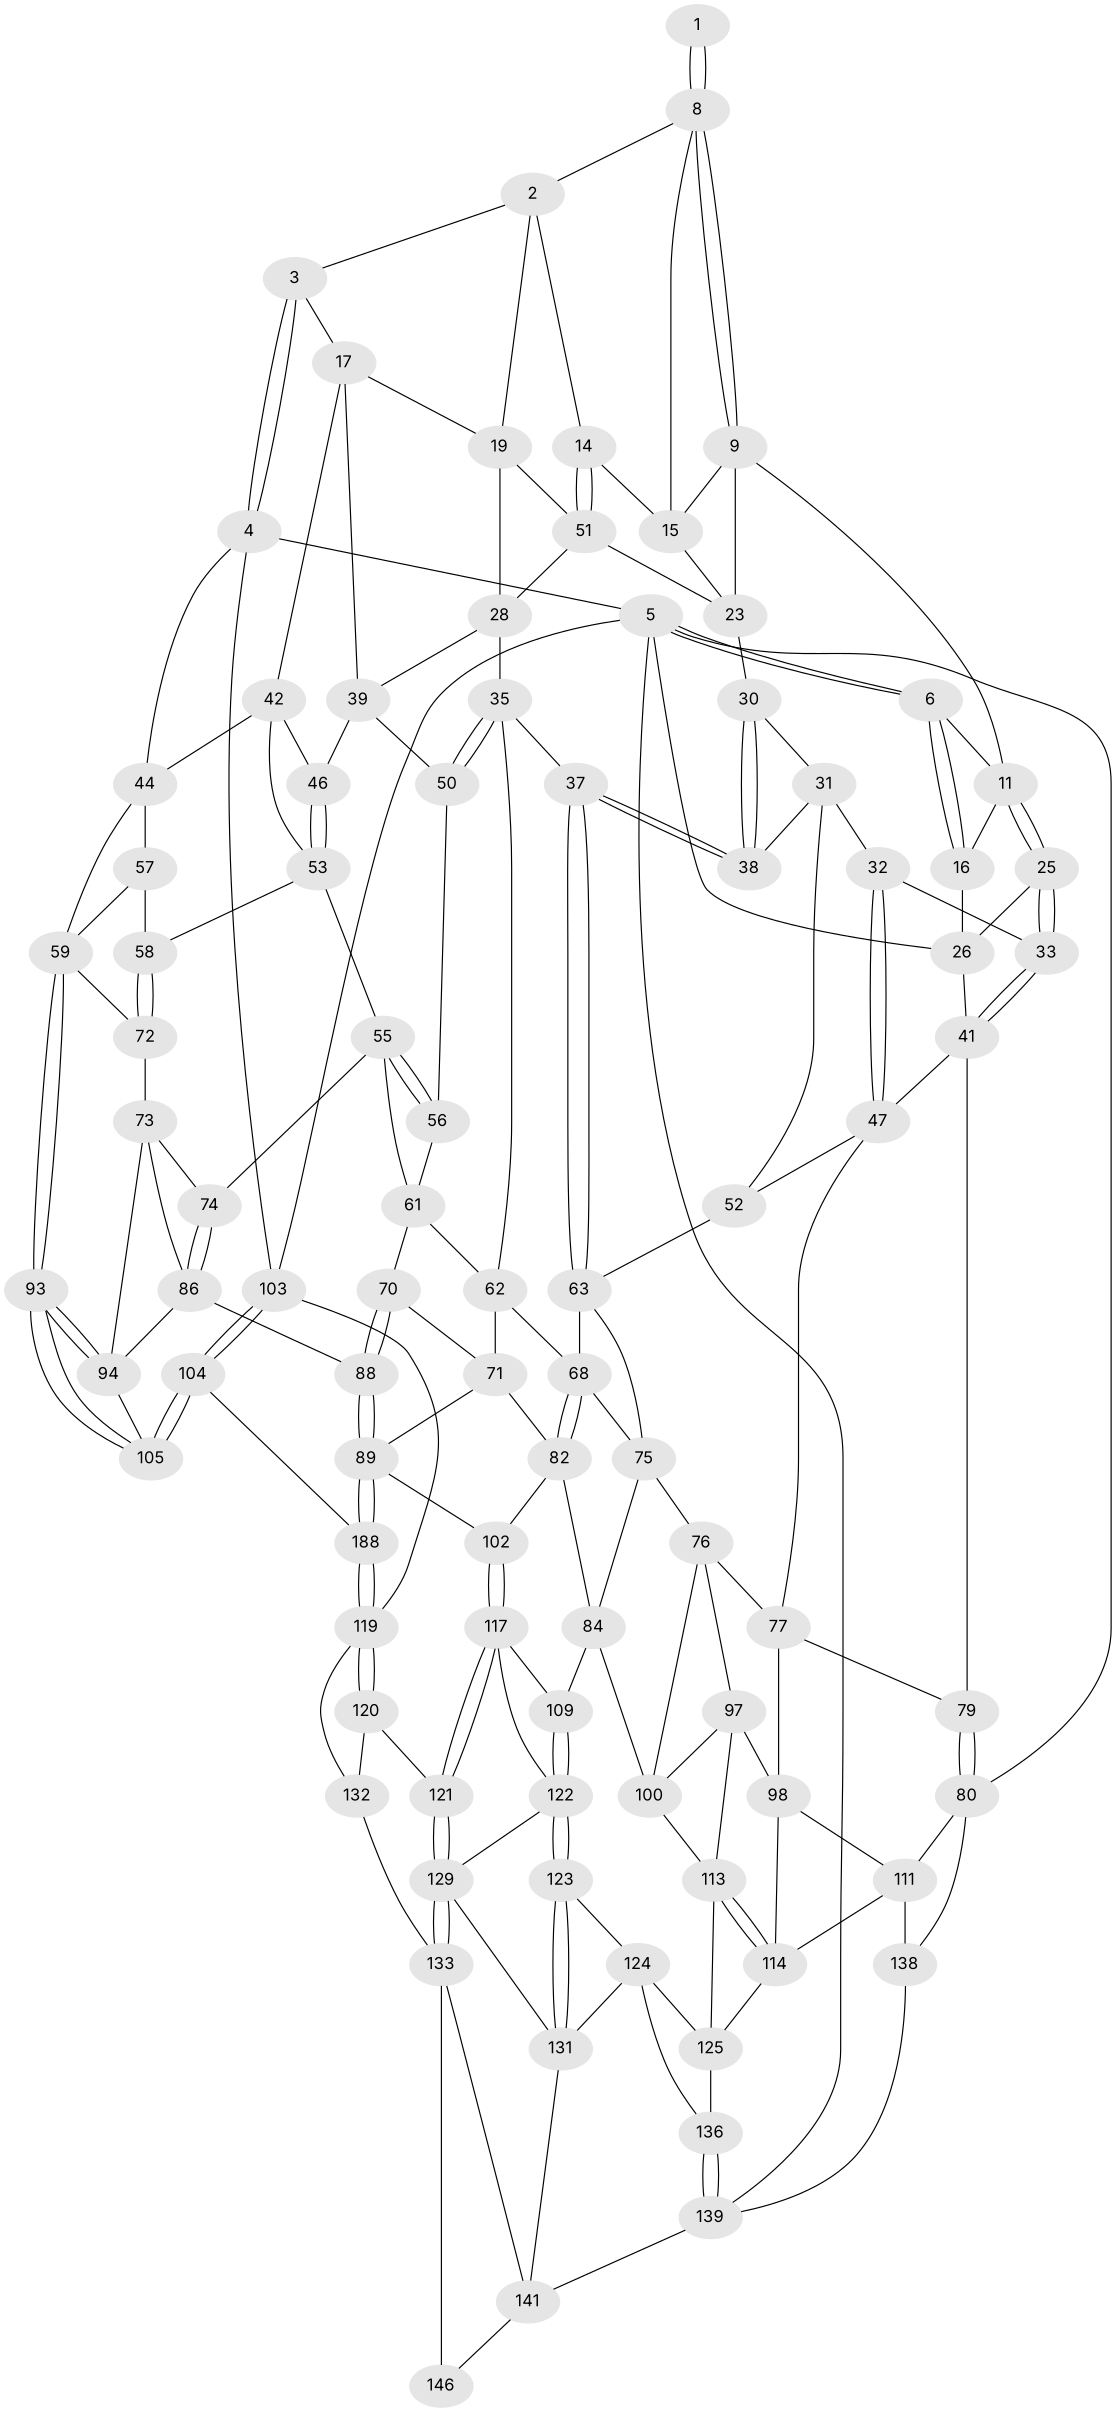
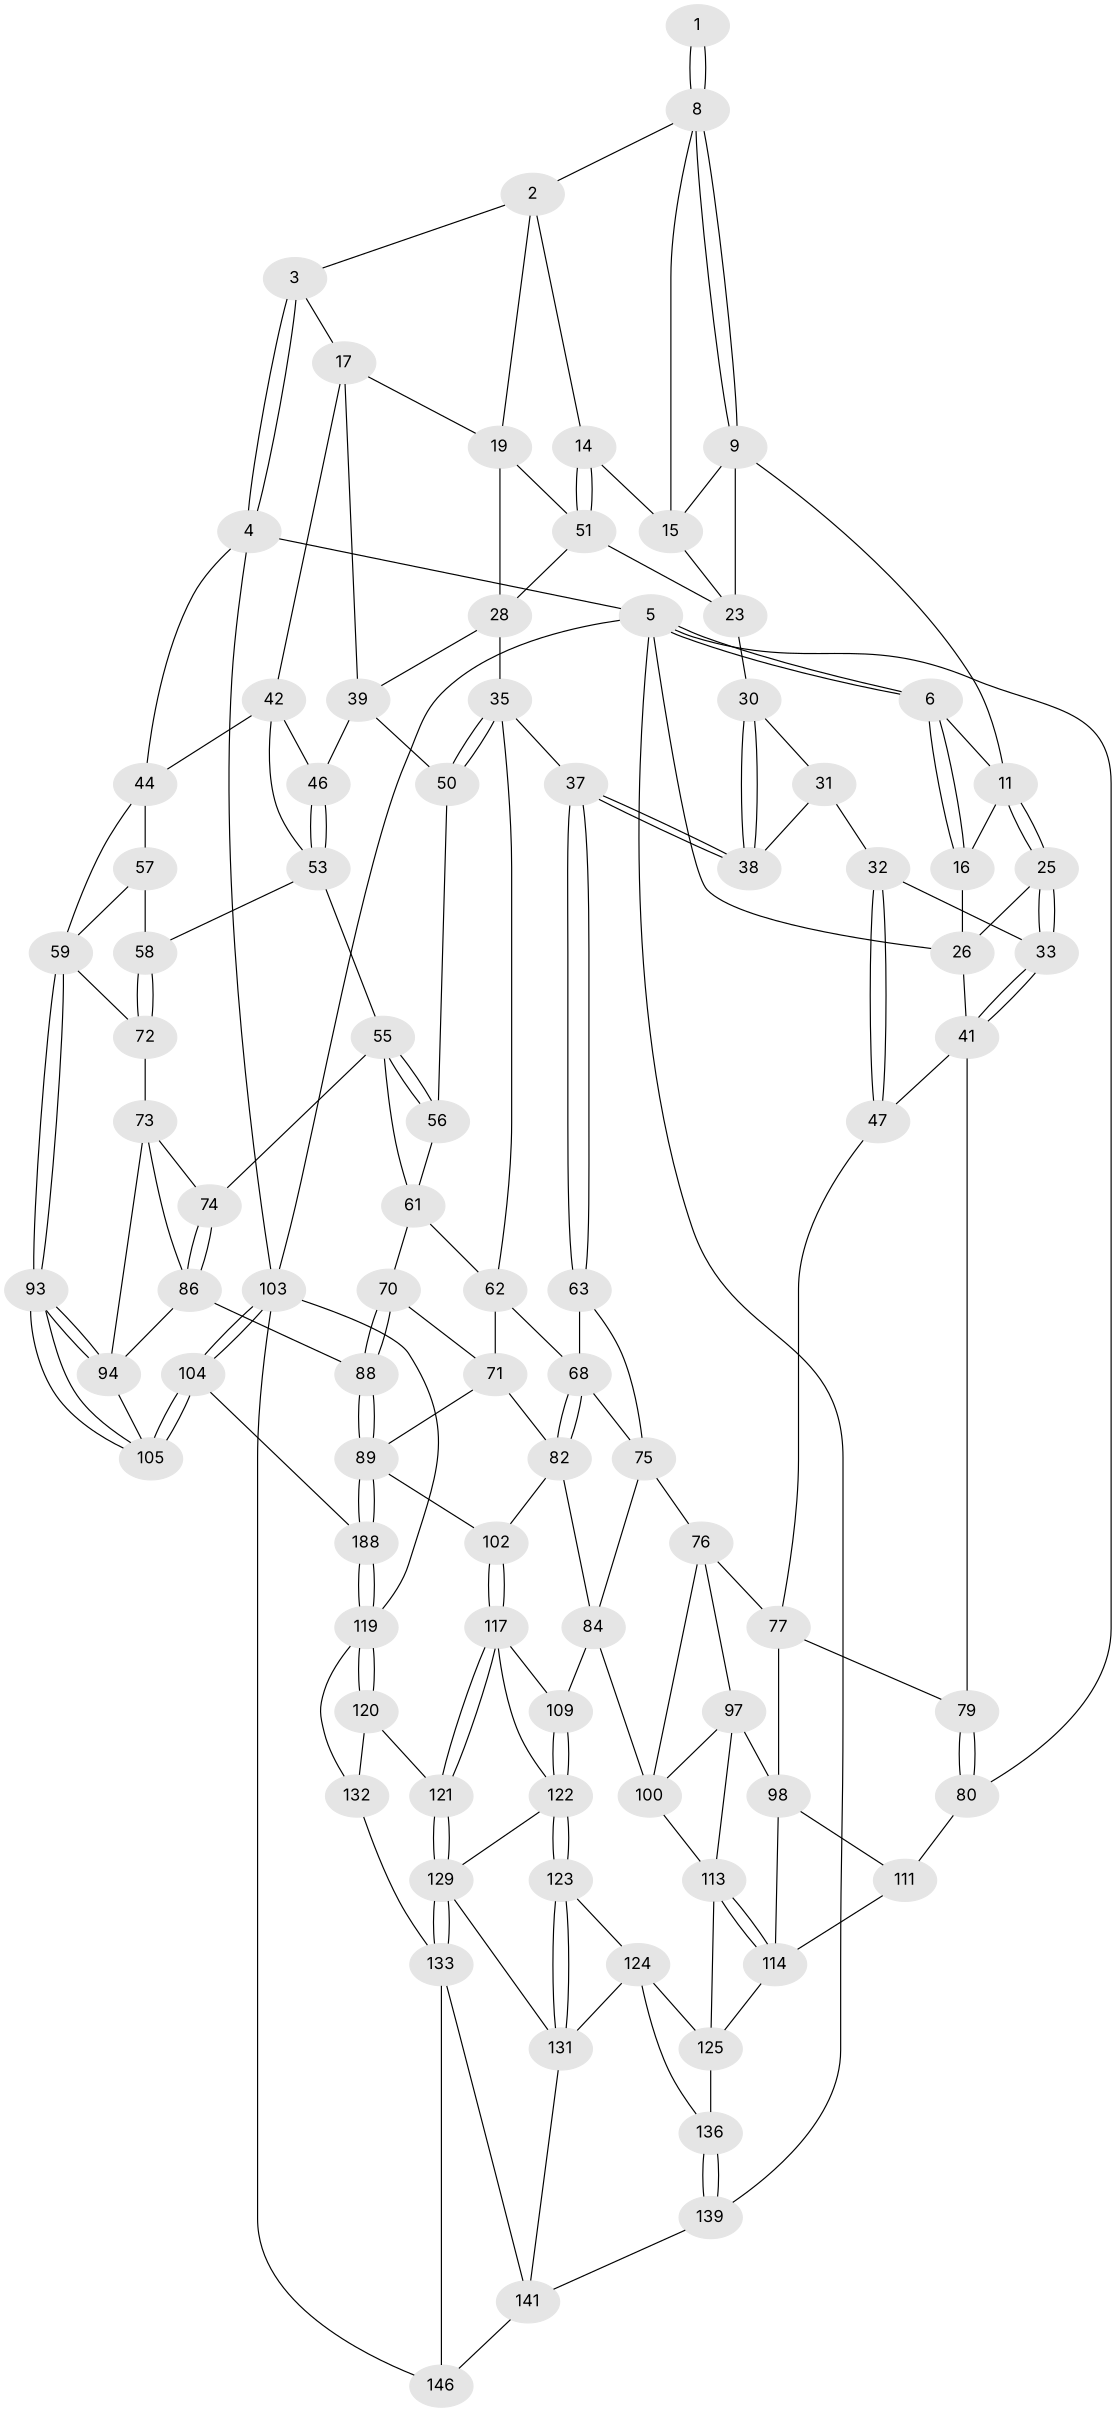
node "52": removed
edge "103" -- "146": added
node "138": removed
